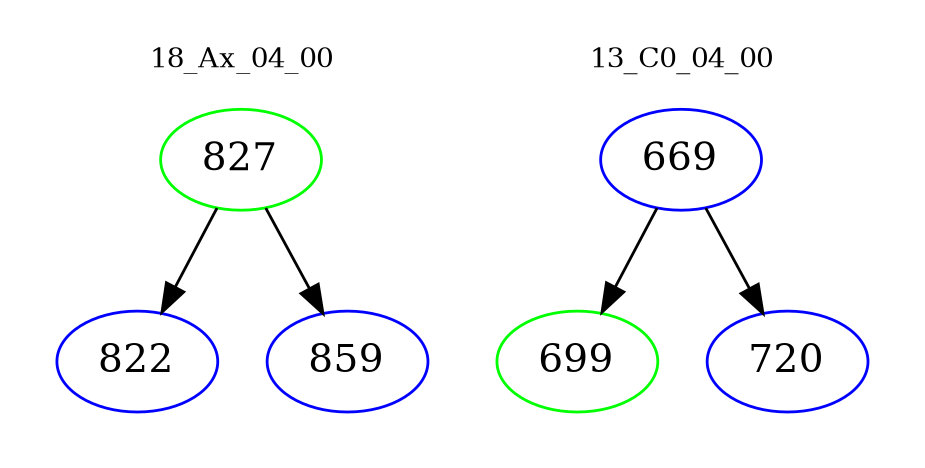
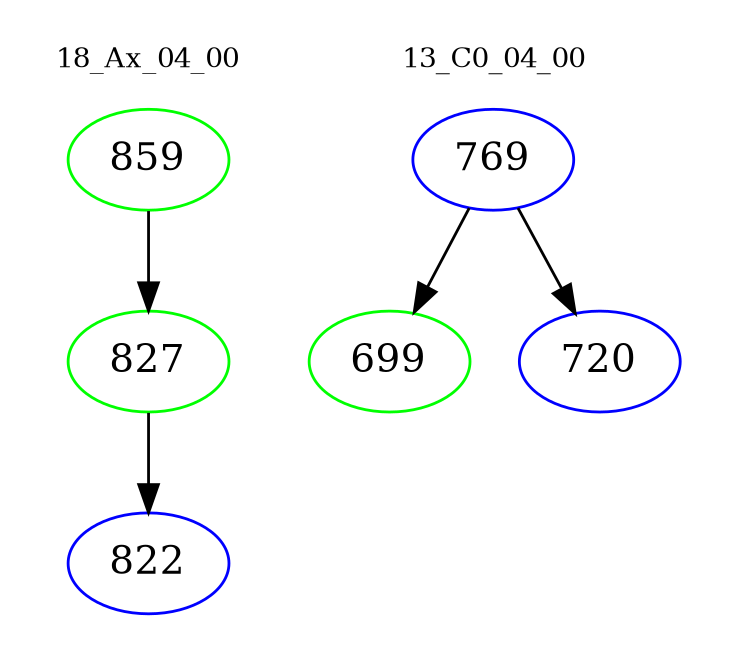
node "669": label "669" -> "769"
edge "827" -> "859": reversed
node "859": color blue -> green
